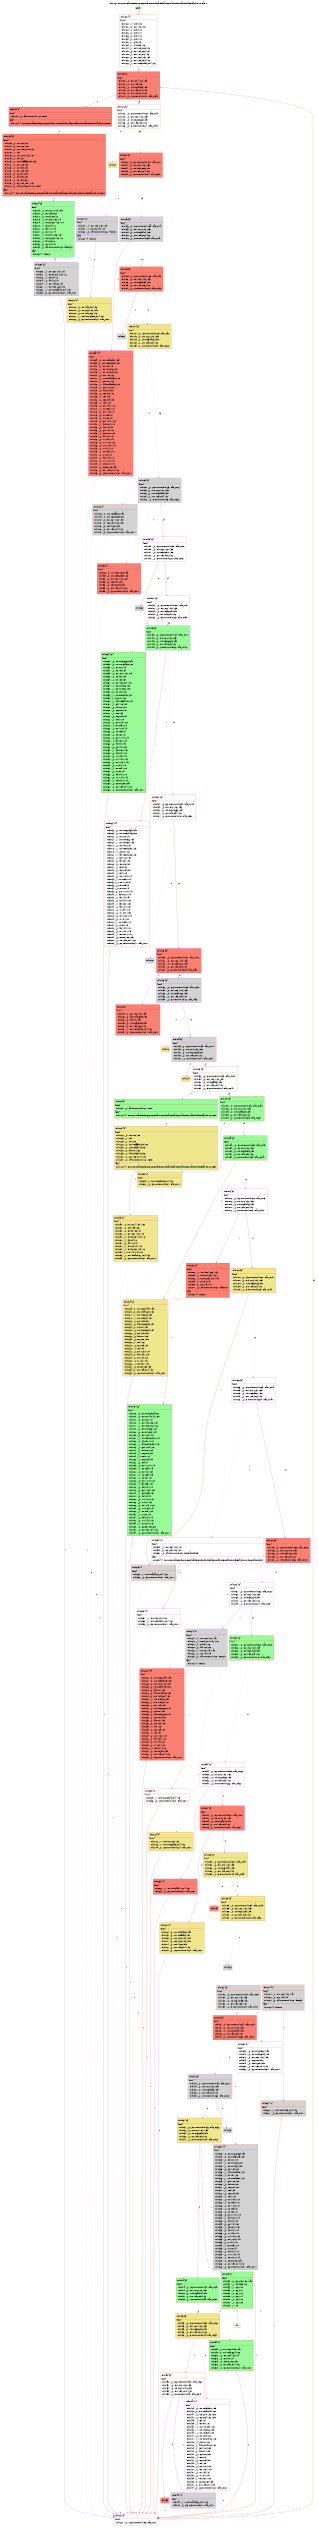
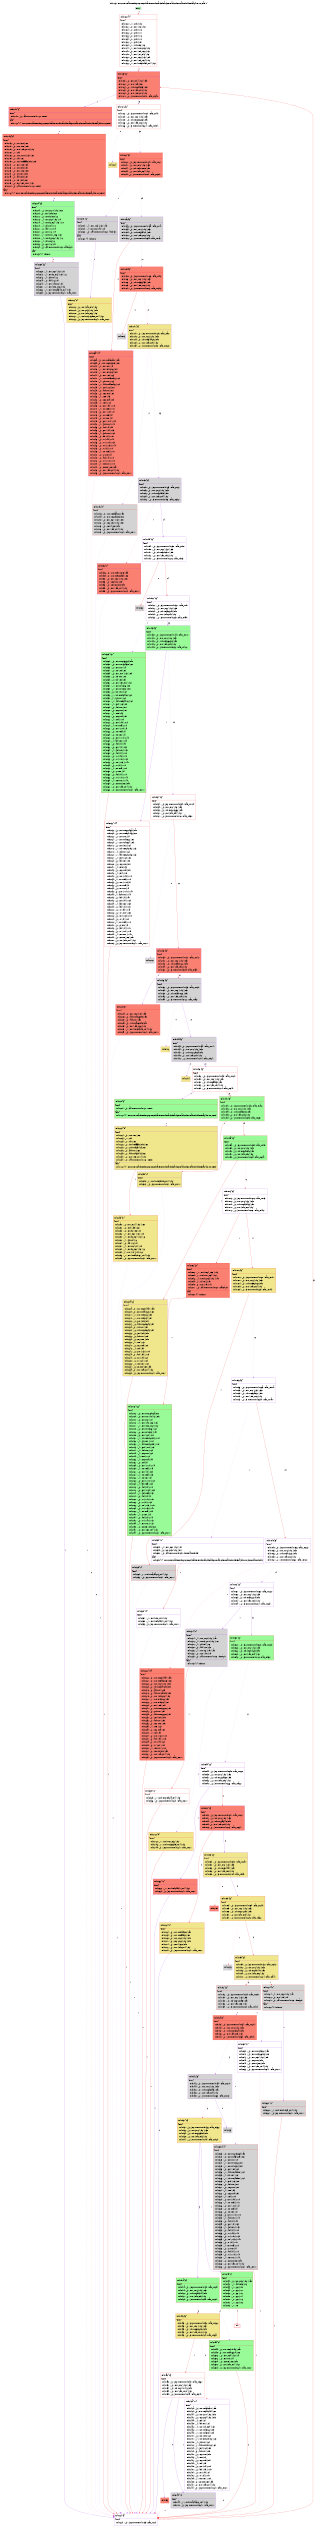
node "Final": label "Final" -> "Entry"
edge "0x40223e [38]" -> "0x402209 [53]": reversed
node "0x401e4e [25]": fillcolor salmon -> white
node "0x401efd [25]": added
